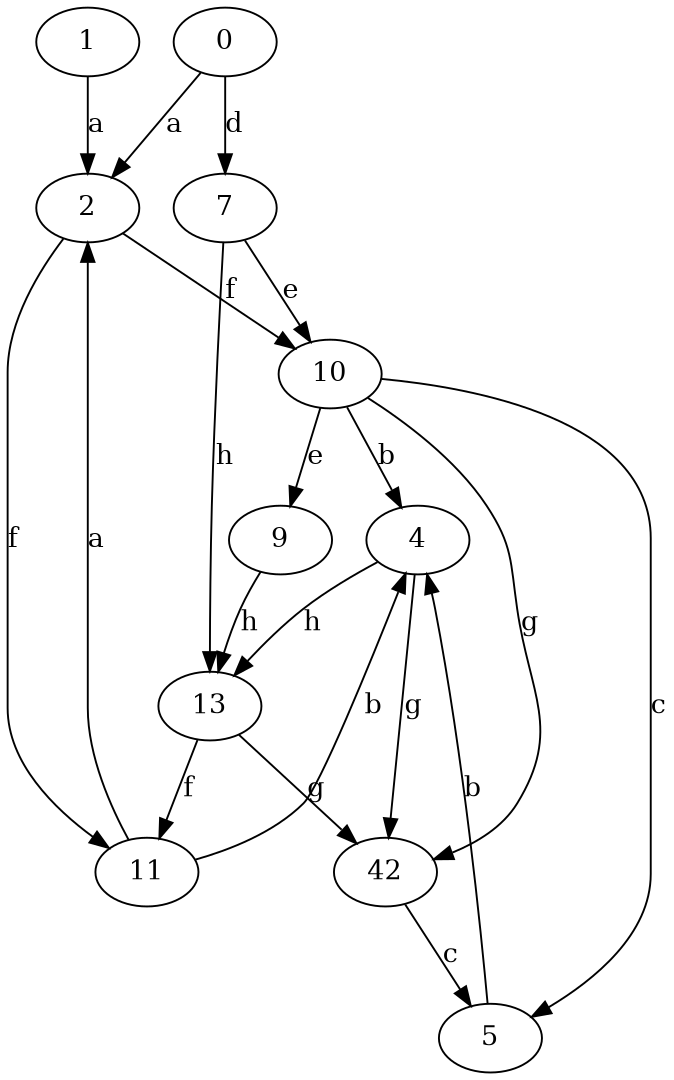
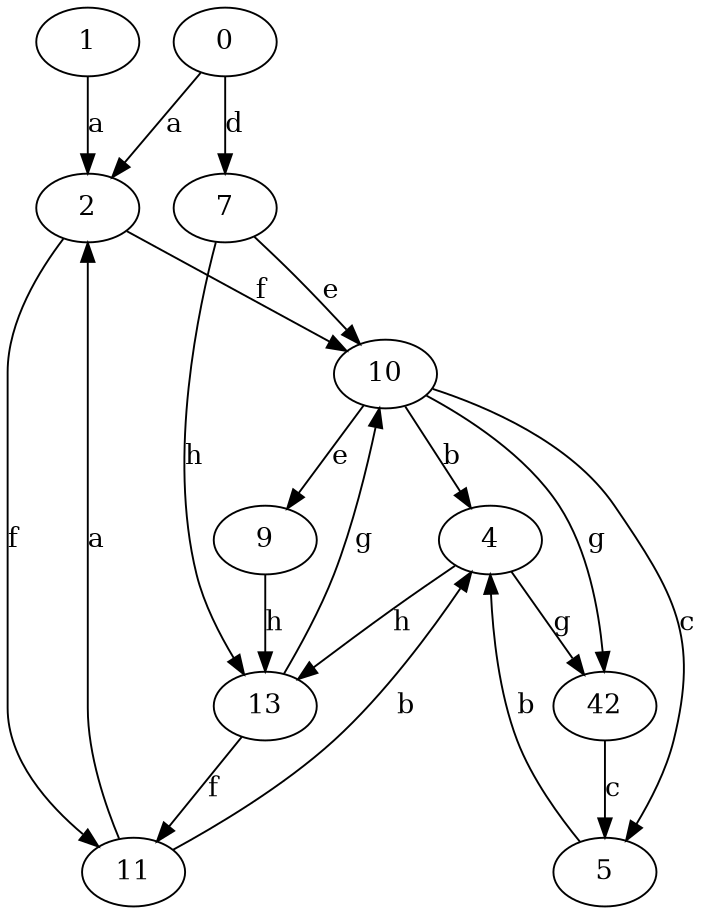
edge "13" -> "42": now "13" -> "10"
